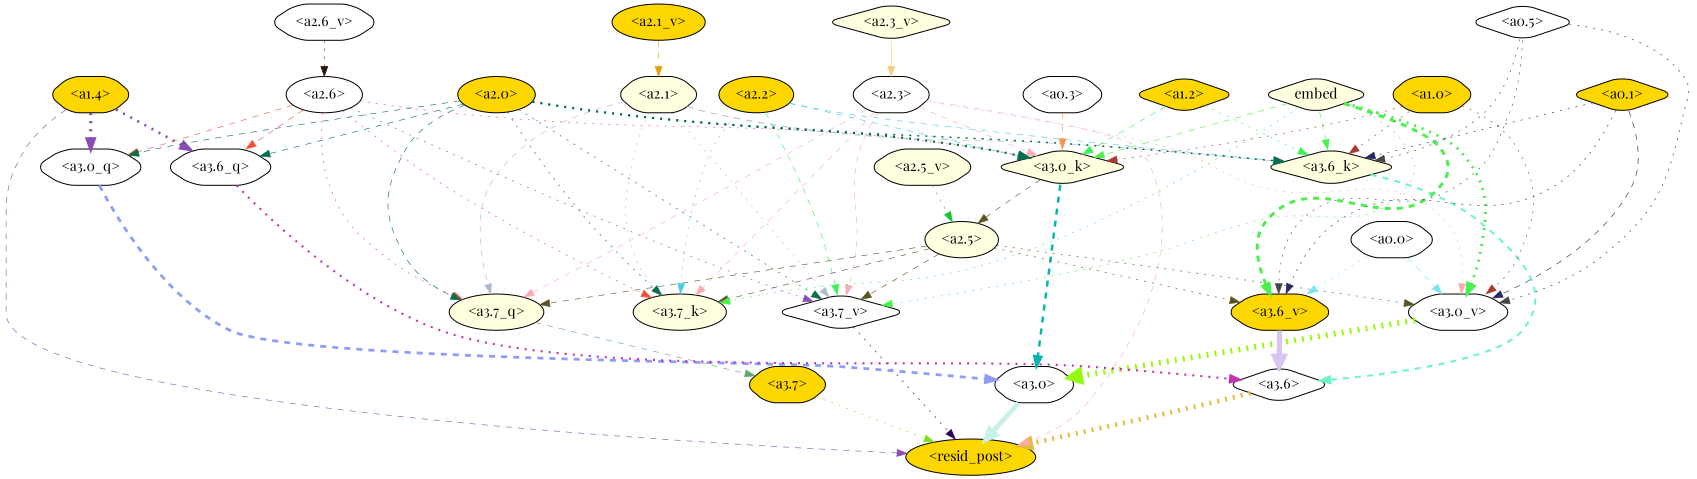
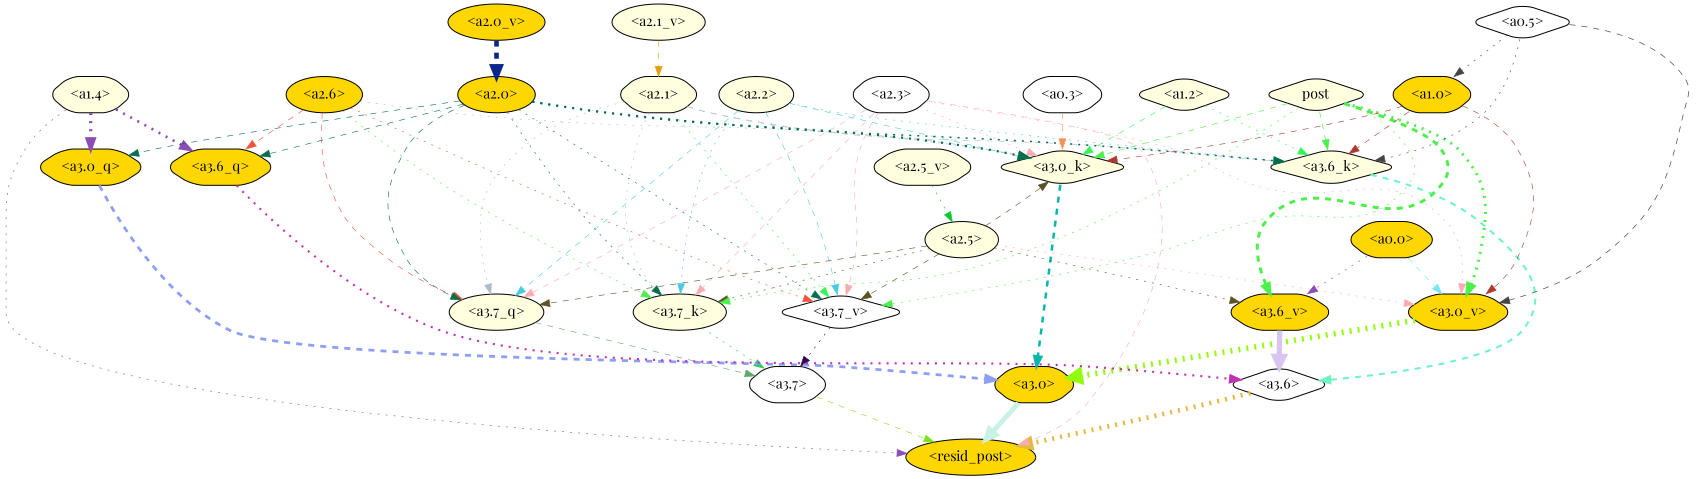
node "<a2.6_v>": removed
node "<a2.0_v>": added
node "<a2.1_v>": fillcolor gold -> lightyellow
node "<a2.3_v>": removed
node "<a1.4>": fillcolor gold -> lightyellow
node "<a2.6>": fillcolor white -> gold
node "<a2.2>": fillcolor gold -> lightyellow
node "<a1.2>": fillcolor gold -> lightyellow
node "embed": label "embed" -> "post"
node "<a0.1>": removed
edge "<a2.3>" -> "<a3.0_k>": style dashed -> dotted
edge "<a2.6>" -> "<a3.0_k>": color #f3523b -> #afbbca
edge "<a2.6>" -> "<a3.0_q>": removed
edge "<a1.0>" -> "<a3.6_k>": style dotted -> dashed
edge "<a1.0>" -> "<a3.0_k>": style dotted -> dashed
edge "<a2.2>" -> "<a3.6_k>": style dashed -> dotted
edge "<a2.1>" -> "<a3.7_q>": style dashed -> dotted
edge "<a0.5>" -> "<a3.0_v>": style dotted -> dashed
node "<a3.0_q>": fillcolor white -> gold
node "<a3.6_q>": fillcolor white -> gold
edge "<a1.0>" -> "<a3.0_v>": style dotted -> dashed
edge "<a0.5>" -> "<a3.6_v>": now "<a0.5>" -> "<a1.0>"
edge "<a2.2>" -> "<a3.7_q>": added
edge "<a2.2>" -> "<a3.7_v>": color #36f456 -> #4dcae3
edge "<a3.0_k>" -> "<a2.5>": reversed
edge "<a2.1>" -> "<a3.7_v>": color #afbbca -> #36f456
edge "<a2.6>" -> "<a3.7_v>": color #8b4db5 -> #f3523b
edge "<a2.6>" -> "<a3.7_k>": color #f3523b -> #4cef4b
edge "<a2.6>" -> "<a3.7_q>": style dotted -> dashed
node "<a0.0>": fillcolor white -> gold
edge "<a0.0>" -> "<a3.6_v>": color #73e8ef -> #8b4db5
edge "<a2.5>" -> "<a3.0_v>": color #5c5324 -> #fcabb3
edge "<a2.5>" -> "<a3.7_k>": style dashed -> dotted
node "<a3.0_v>": fillcolor white -> gold
edge "<a3.7_k>" -> "<a3.7>": added
edge "<a3.7_v>" -> "<resid_post>": now "<a3.7_v>" -> "<a3.7>"
node "<a3.7>": fillcolor gold -> white
node "<a3.0>": fillcolor white -> gold
edge "<a1.4>" -> "<resid_post>": style dashed -> dotted
edge "<a3.7>" -> "<resid_post>": style dotted -> dashed
